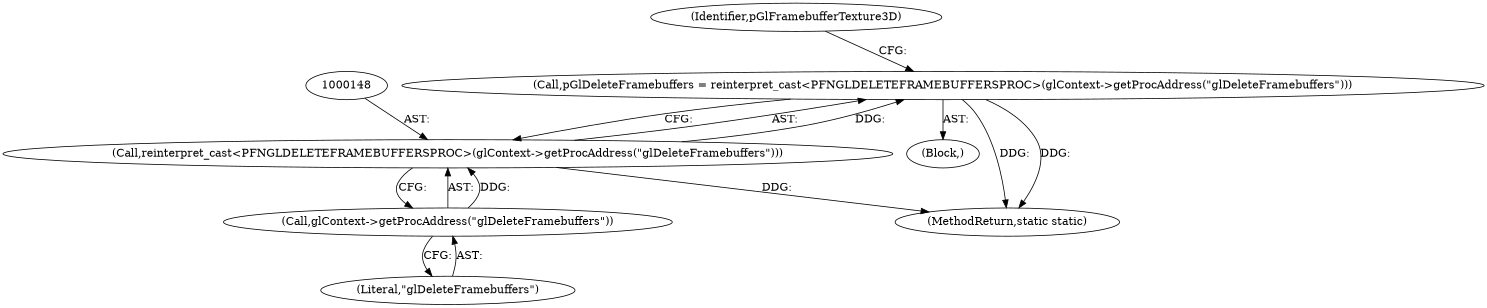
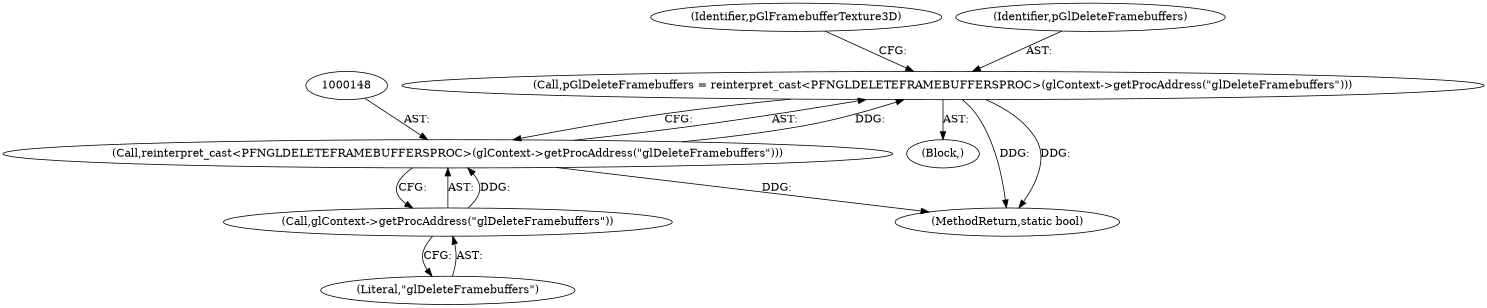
node "(Identifier,pGlDeleteFramebuffers)": added
node "(MethodReturn,static static)": label "(MethodReturn,static static)" -> "(MethodReturn,static bool)"
